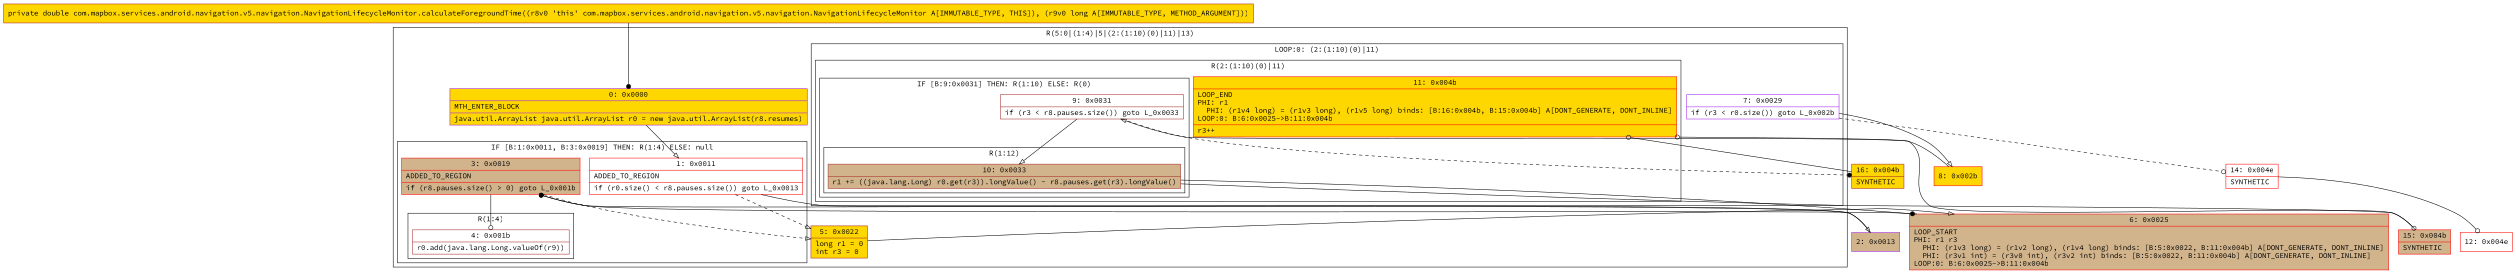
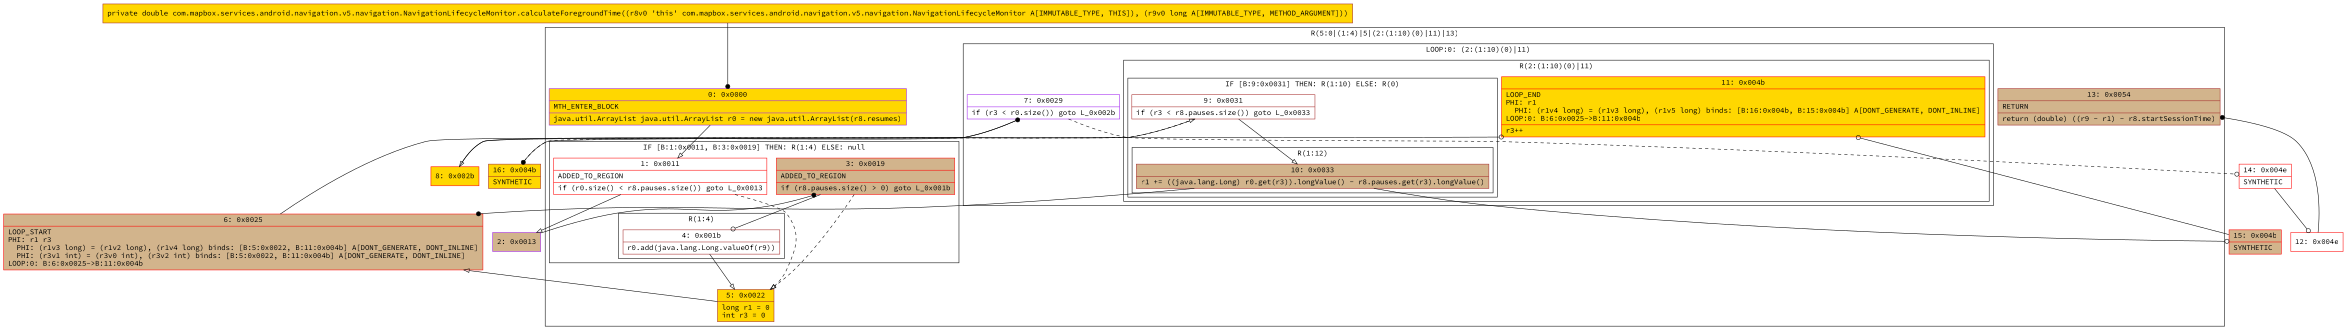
node "13: 0x0054": added
edge "6: 0x0025" -> "3: 0x0019": now "6: 0x0025" -> "7: 0x0029"
edge "4: 0x001b" -> "5: 0x0022": added
